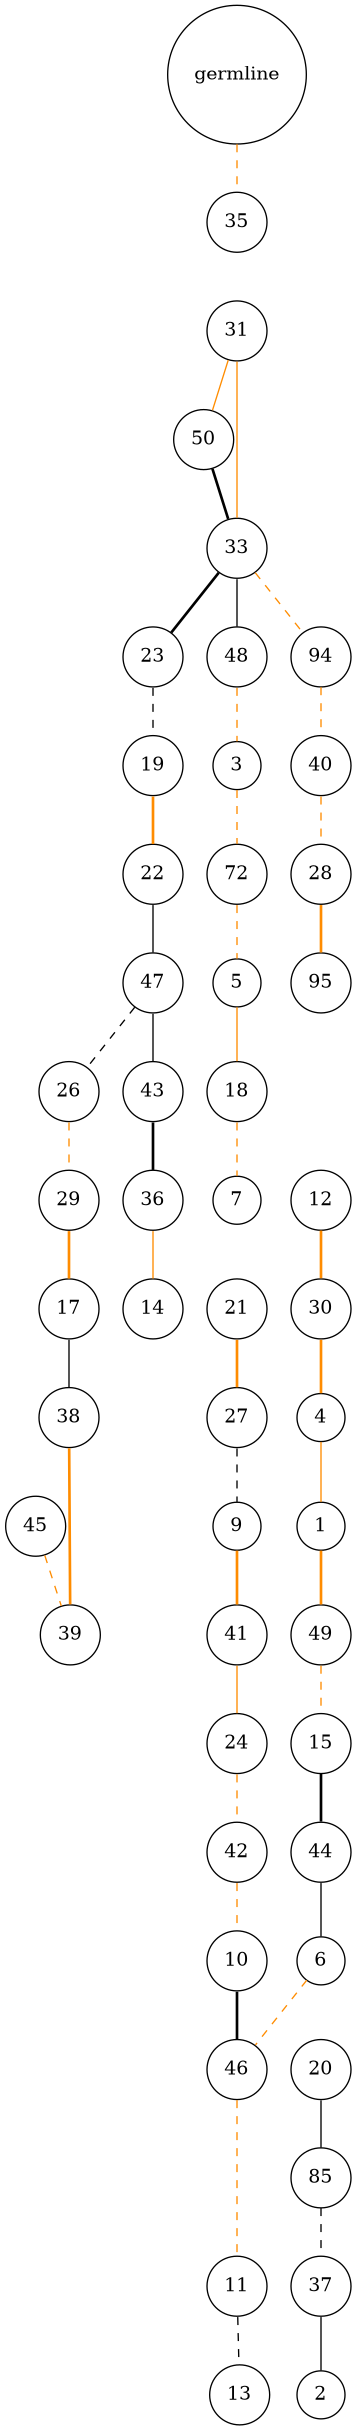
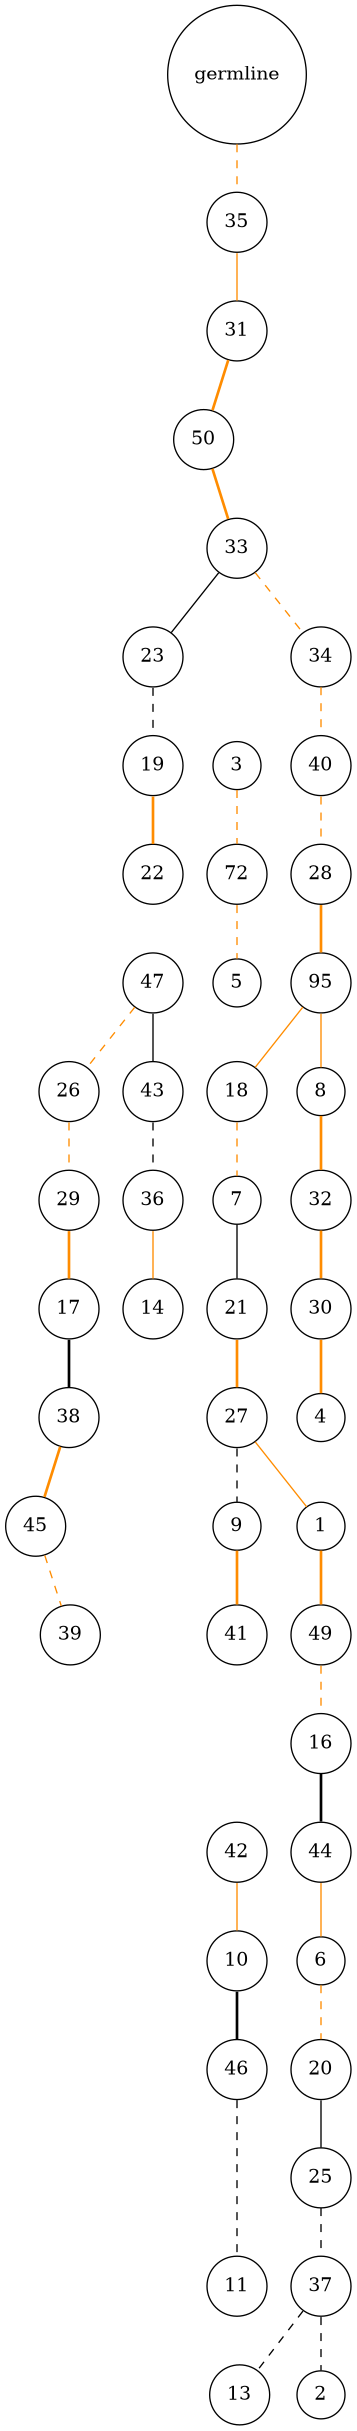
edge "31" -- "50": style solid -> bold
edge "31" -- "33": now "31" -- "35"
edge "50" -- "33": color black -> darkorange
edge "33" -- "23": style bold -> solid
node "48": removed
node "94": label "94" -> "34"
edge "22" -- "47": removed
edge "5" -- "18": now "95" -- "18"
edge "47" -- "26": color black -> darkorange
node "8": added
edge "43" -- "36": style bold -> dashed
node "12": label "12" -> "32"
edge "7" -- "21": added
edge "17" -- "38": style solid -> bold
edge "4" -- "1": now "27" -- "1"
edge "38" -- "39": now "38" -- "45"
node "24": removed
node "15": label "15" -> "16"
edge "42" -- "10": style dashed -> solid
edge "44" -- "6": color black -> darkorange
edge "6" -- "46": now "6" -- "20"
edge "46" -- "11": color darkorange -> black
node "85": label "85" -> "25"
edge "11" -- "13": now "37" -- "13"
edge "37" -- "2": style solid -> dashed
